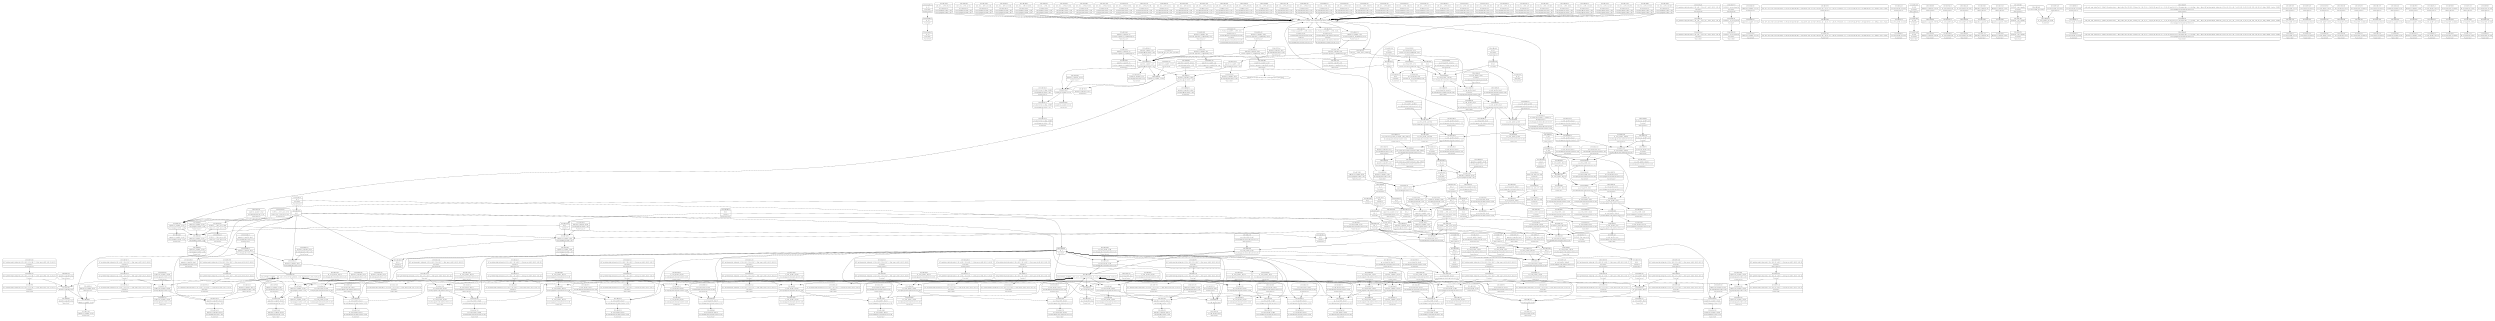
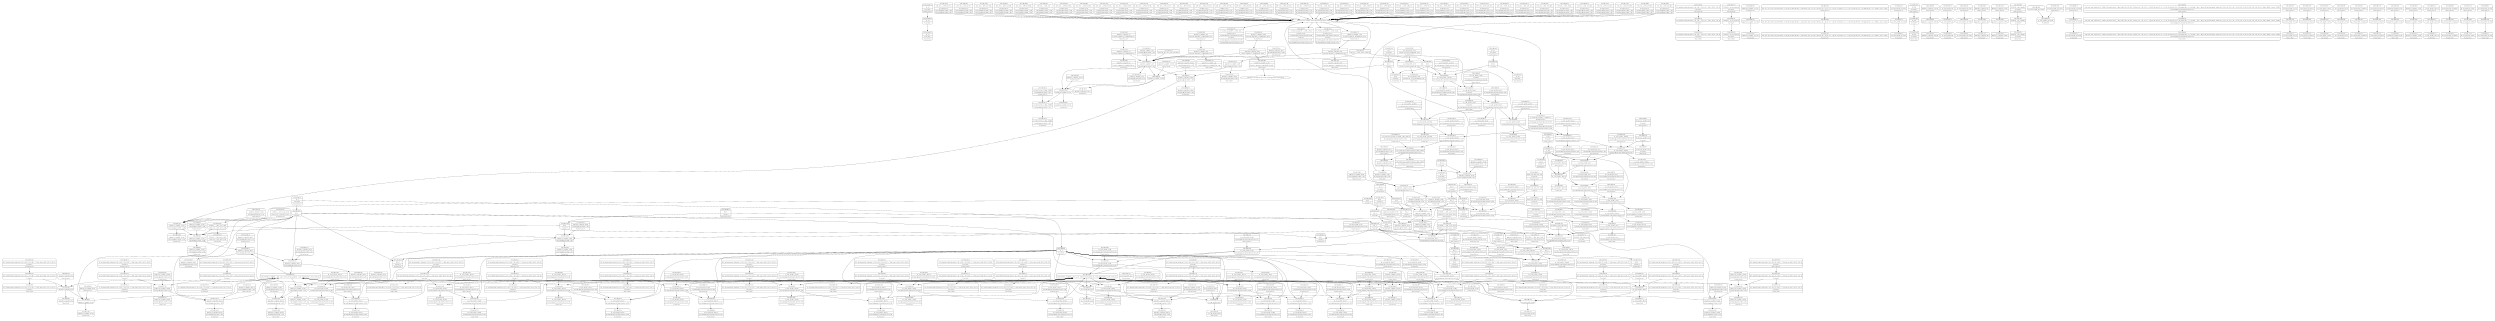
node "CE0x4864cf0": removed
